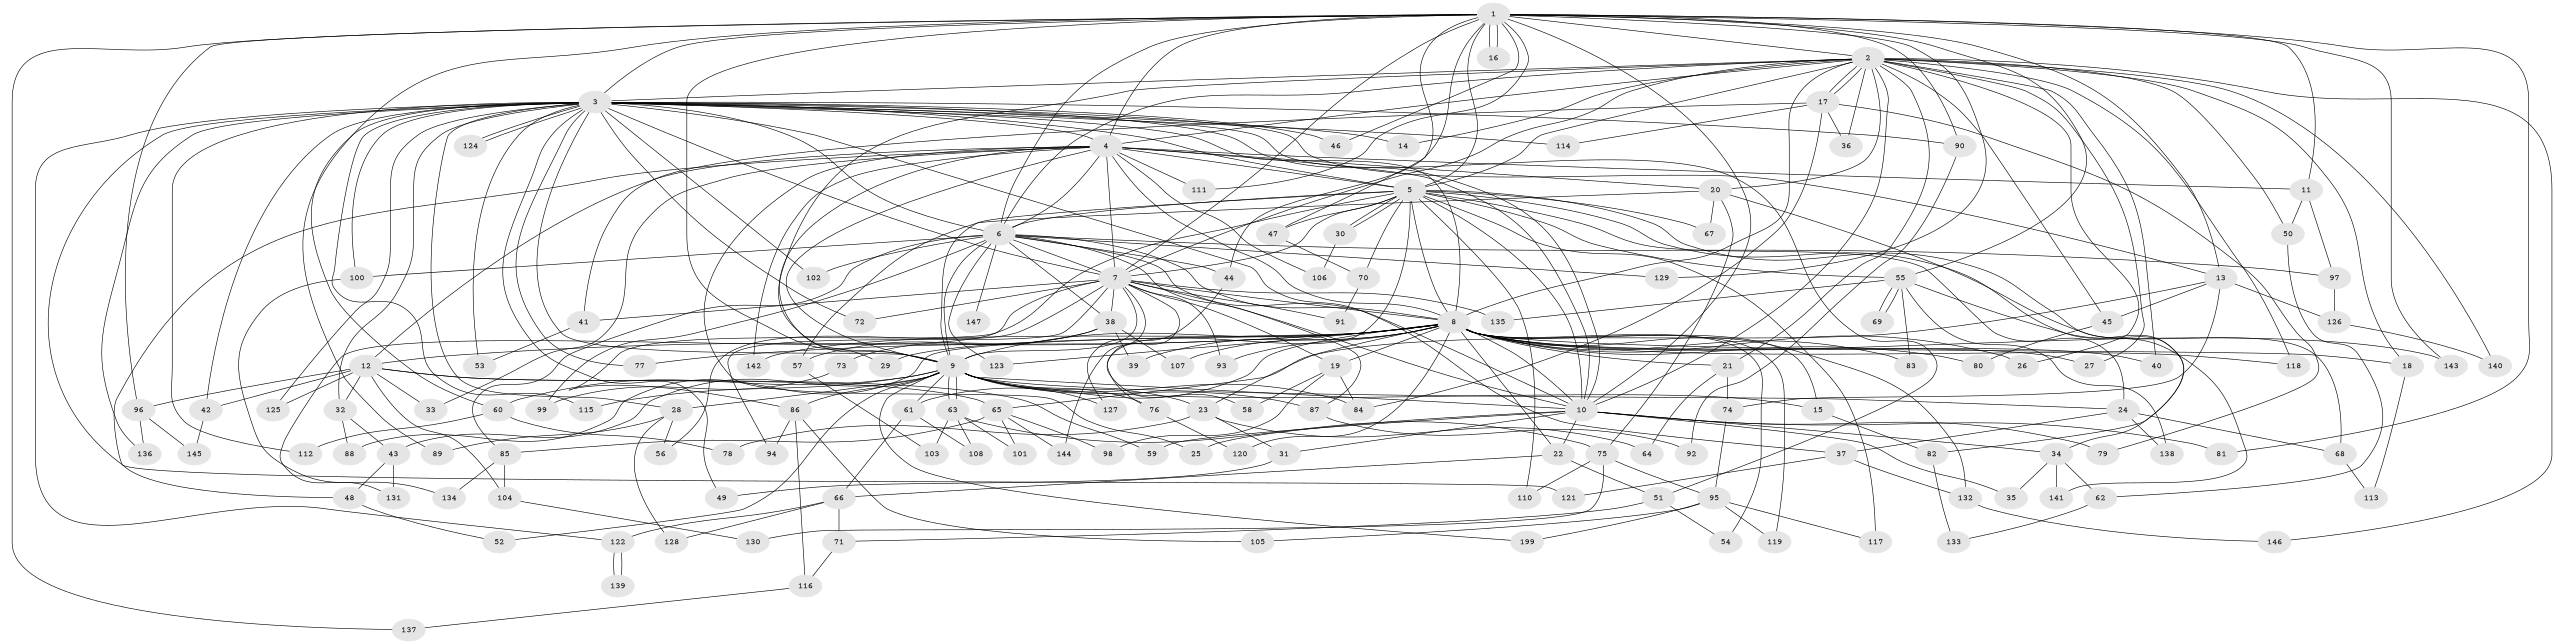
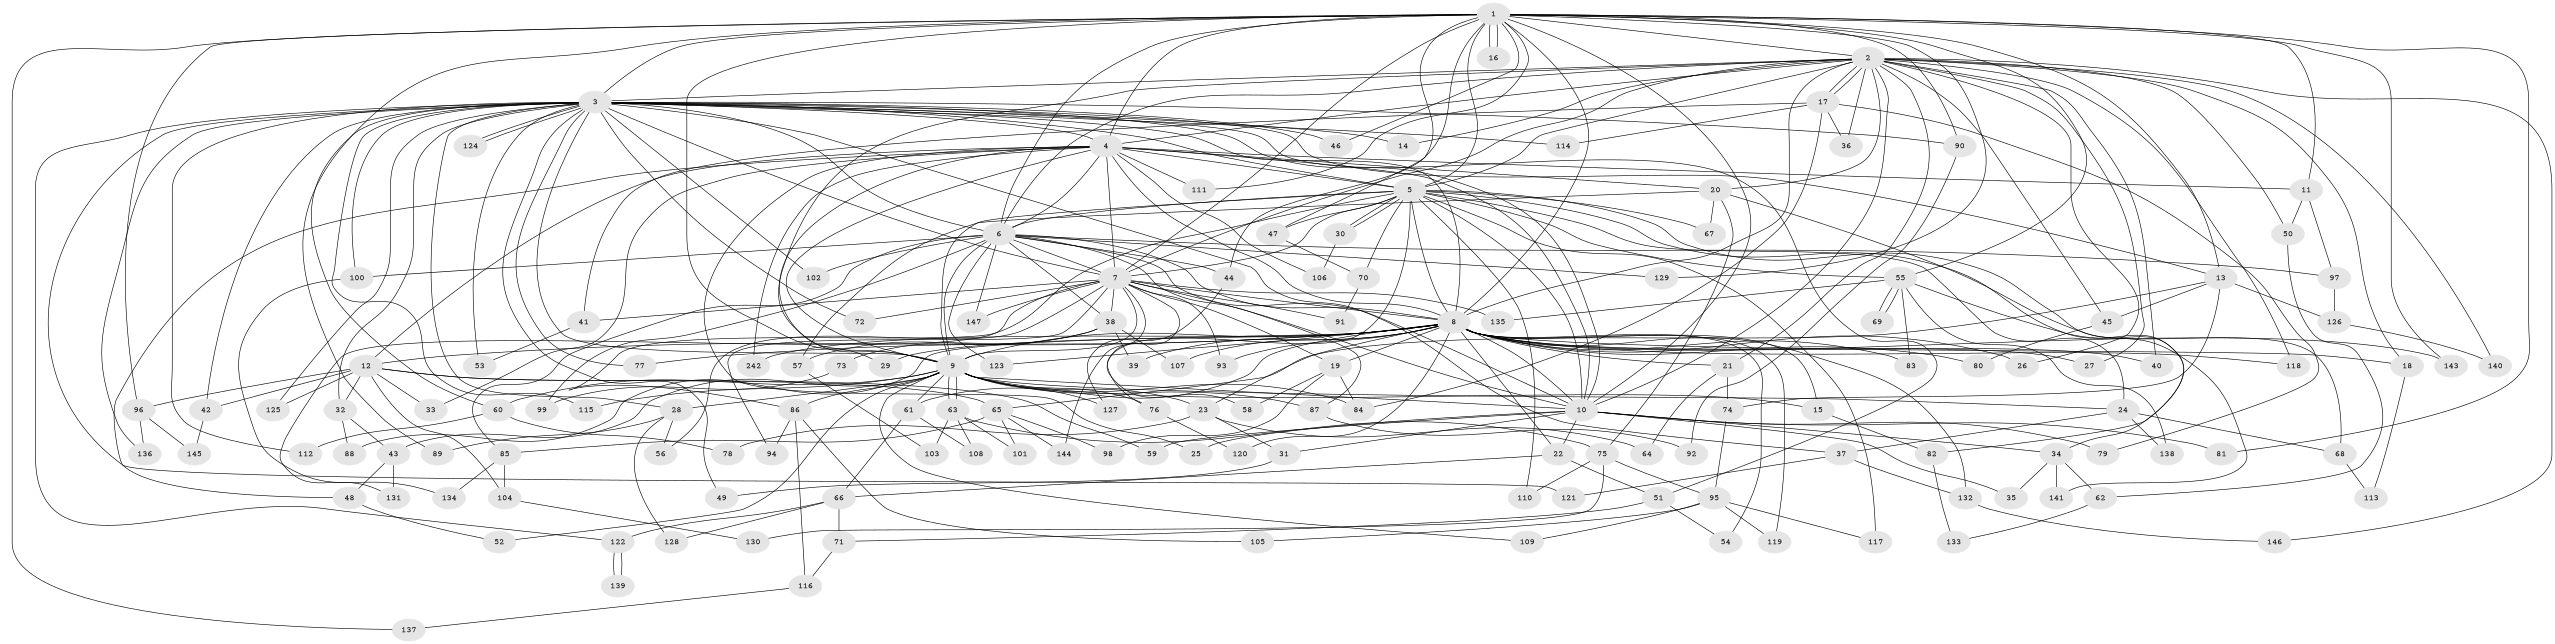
edge "1" -- "8": added
edge "7" -- "147": added
node "142": label "142" -> "242"
node "199": label "199" -> "109"
